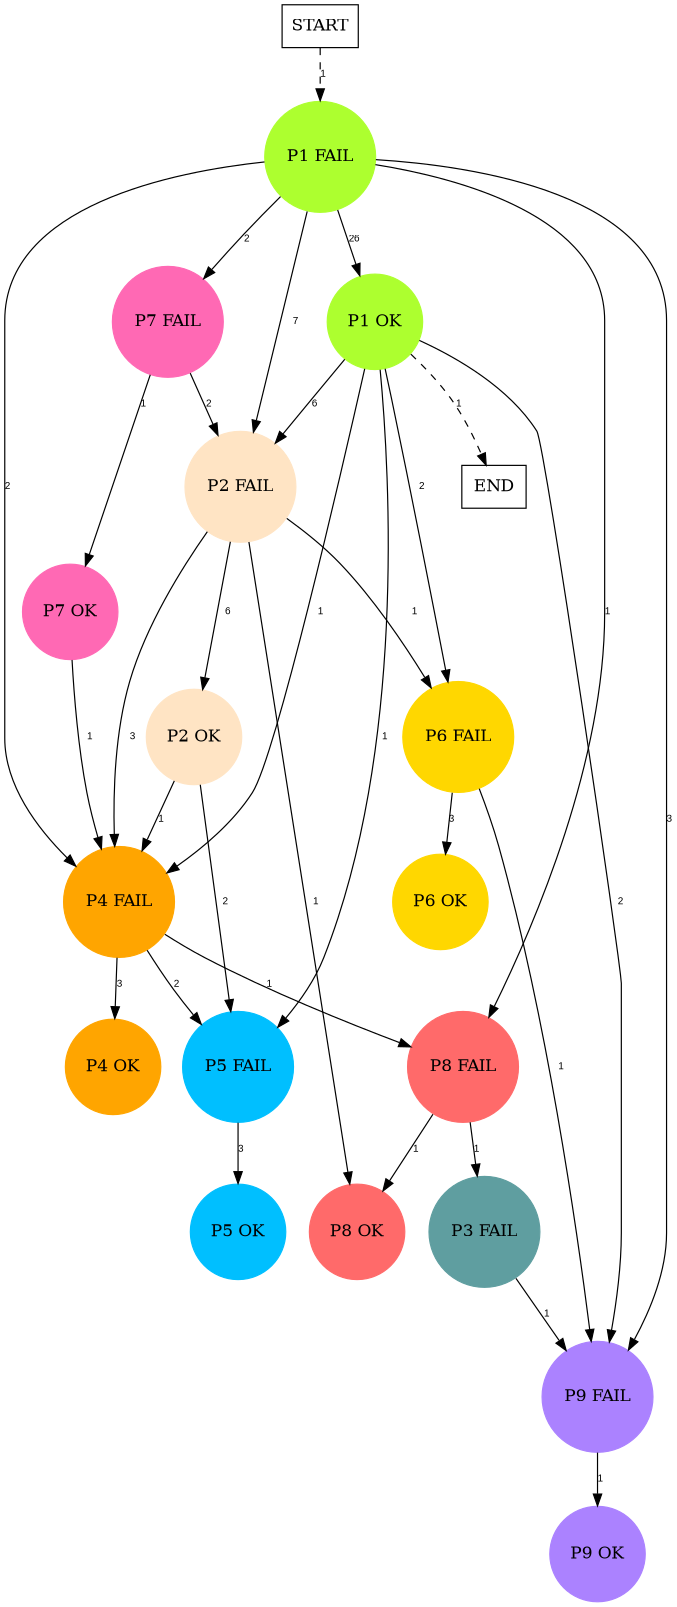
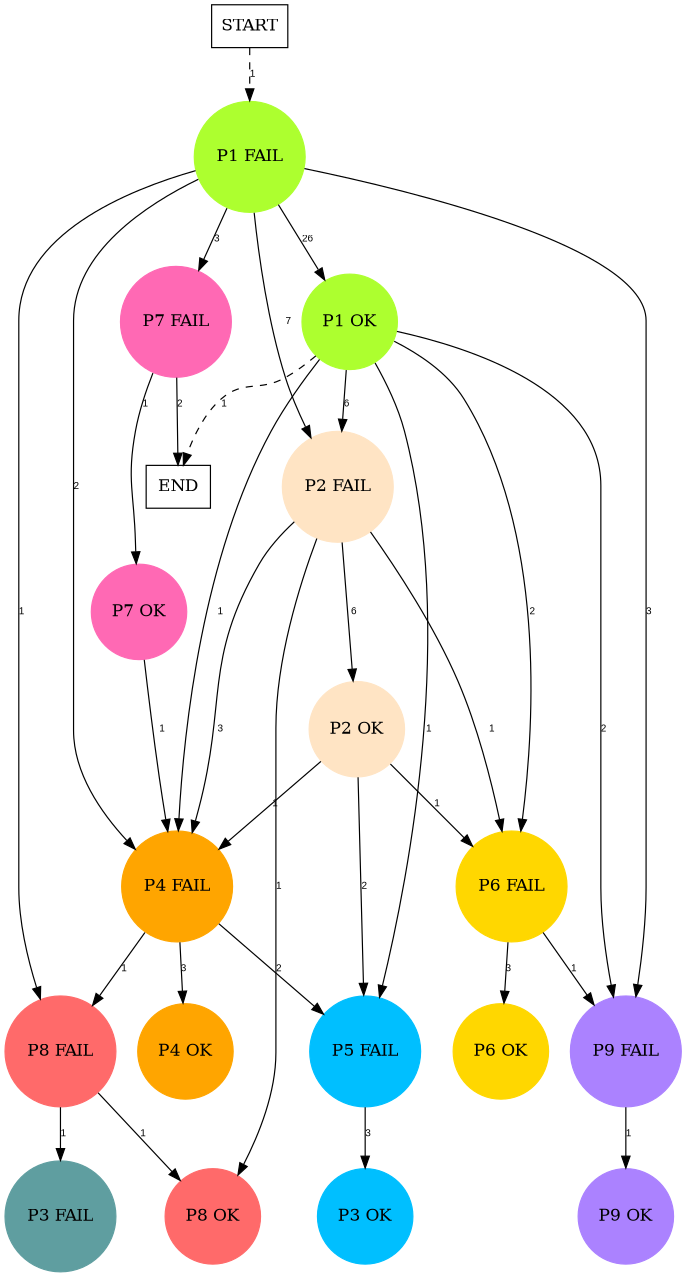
edge "P1 FAIL" -> "P7 FAIL": label "2" -> "3"
edge "P7 FAIL" -> "P2 FAIL": now "P7 FAIL" -> "END"
edge "P2 OK" -> "P6 FAIL": added, label "1"
node "P5 OK": label "P5 OK" -> "P3 OK"
edge "P3 FAIL" -> "P9 FAIL": removed, label "1"
